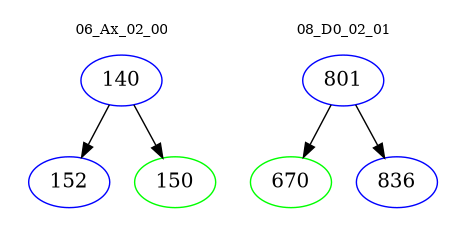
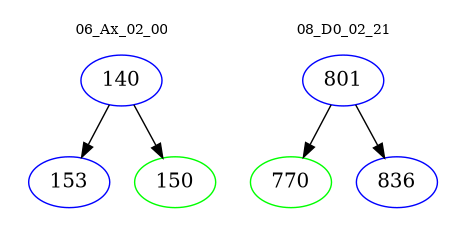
cluster "08_D0_02_01": label "08_D0_02_01" -> "08_D0_02_21"
node "152": label "152" -> "153"
node "670": label "670" -> "770"
